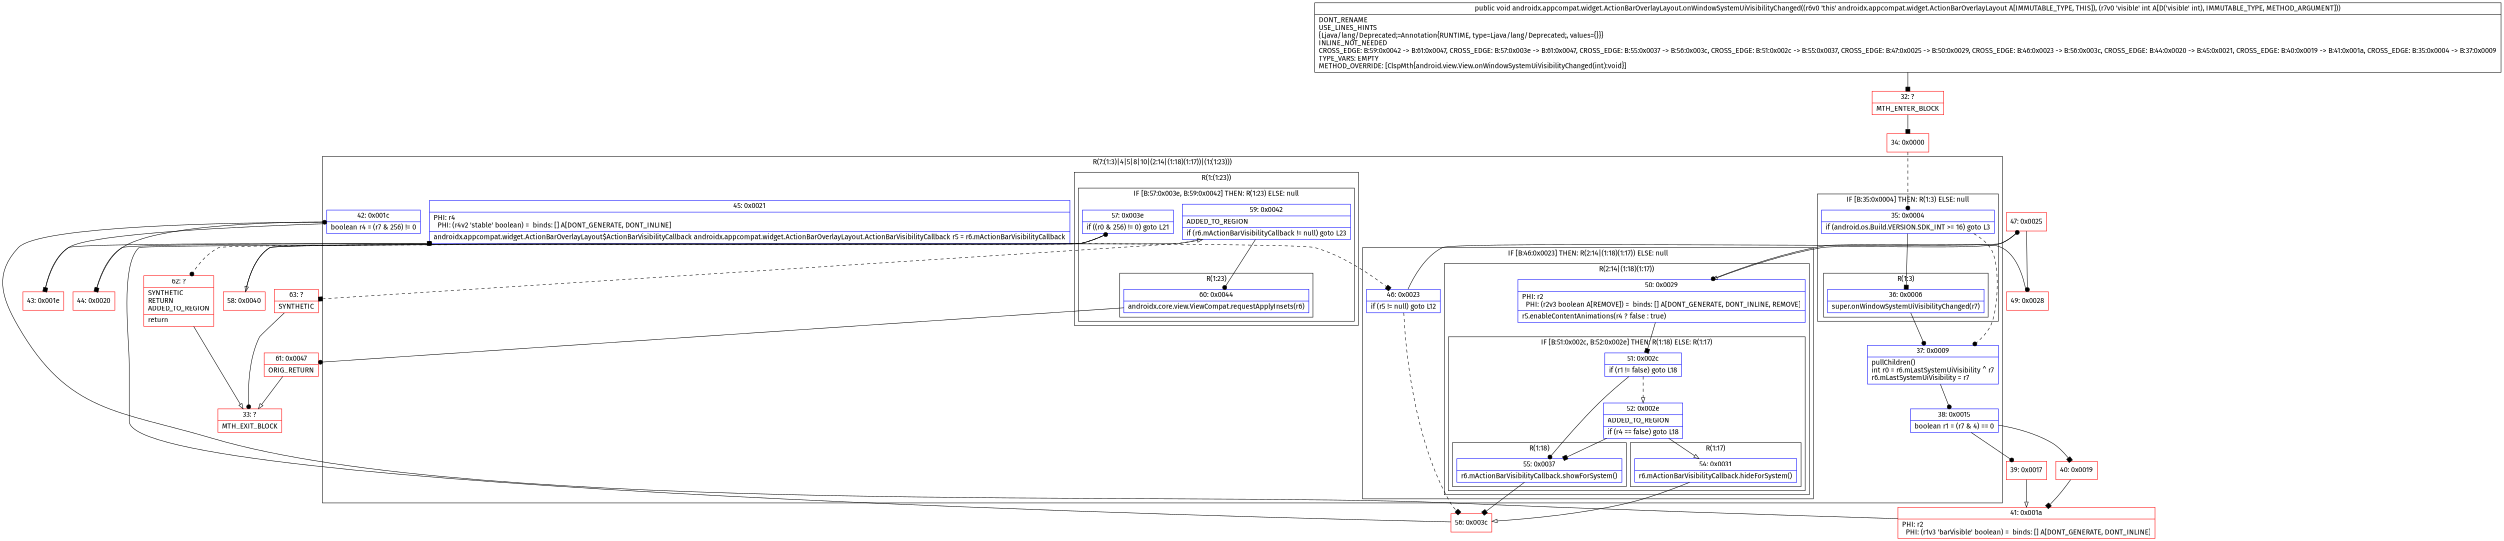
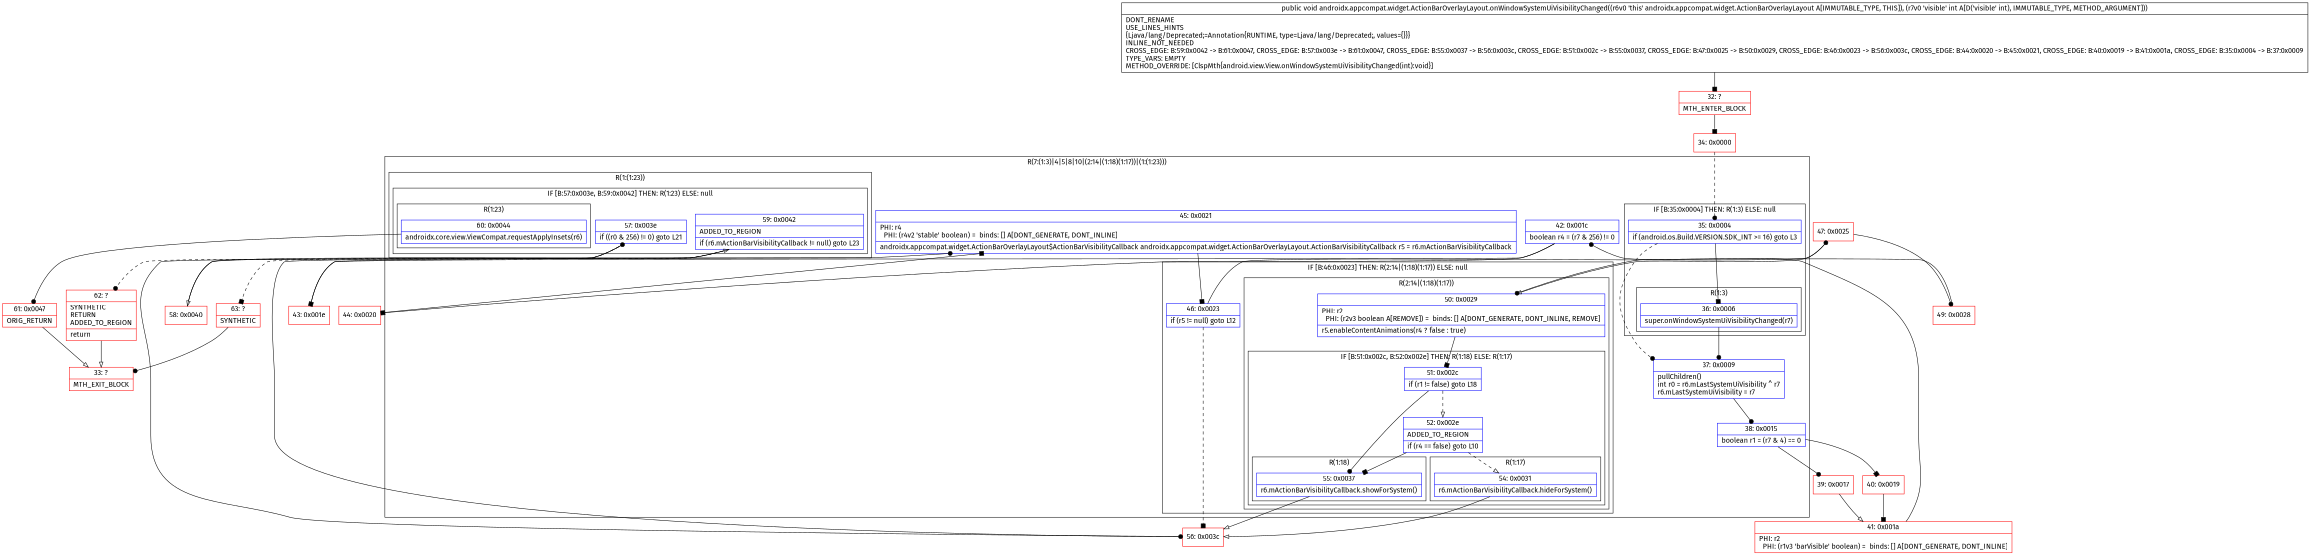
edge "45: 0x0021" -> "46: 0x0023": style dashed -> solid
edge "59: 0x0042" -> "60: 0x0044": now "59: 0x0042" -> "56: 0x003c"
node "52: 0x002e": text "if (r4 == false) goto L18" -> "if (r4 == false) goto L10"
edge "52: 0x002e" -> "54: 0x0031": style solid -> dashed
edge "55: 0x0037" -> "56: 0x003c": arrowhead box -> onormal
